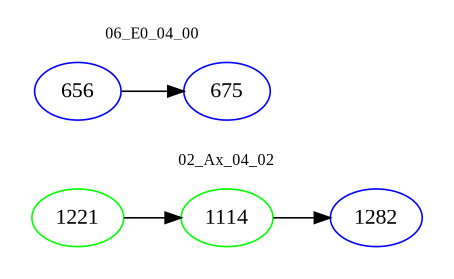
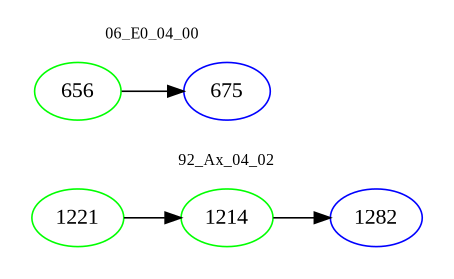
node "656": color blue -> green
cluster "02_Ax_04_02": label "02_Ax_04_02" -> "92_Ax_04_02"
node "1114": label "1114" -> "1214"
